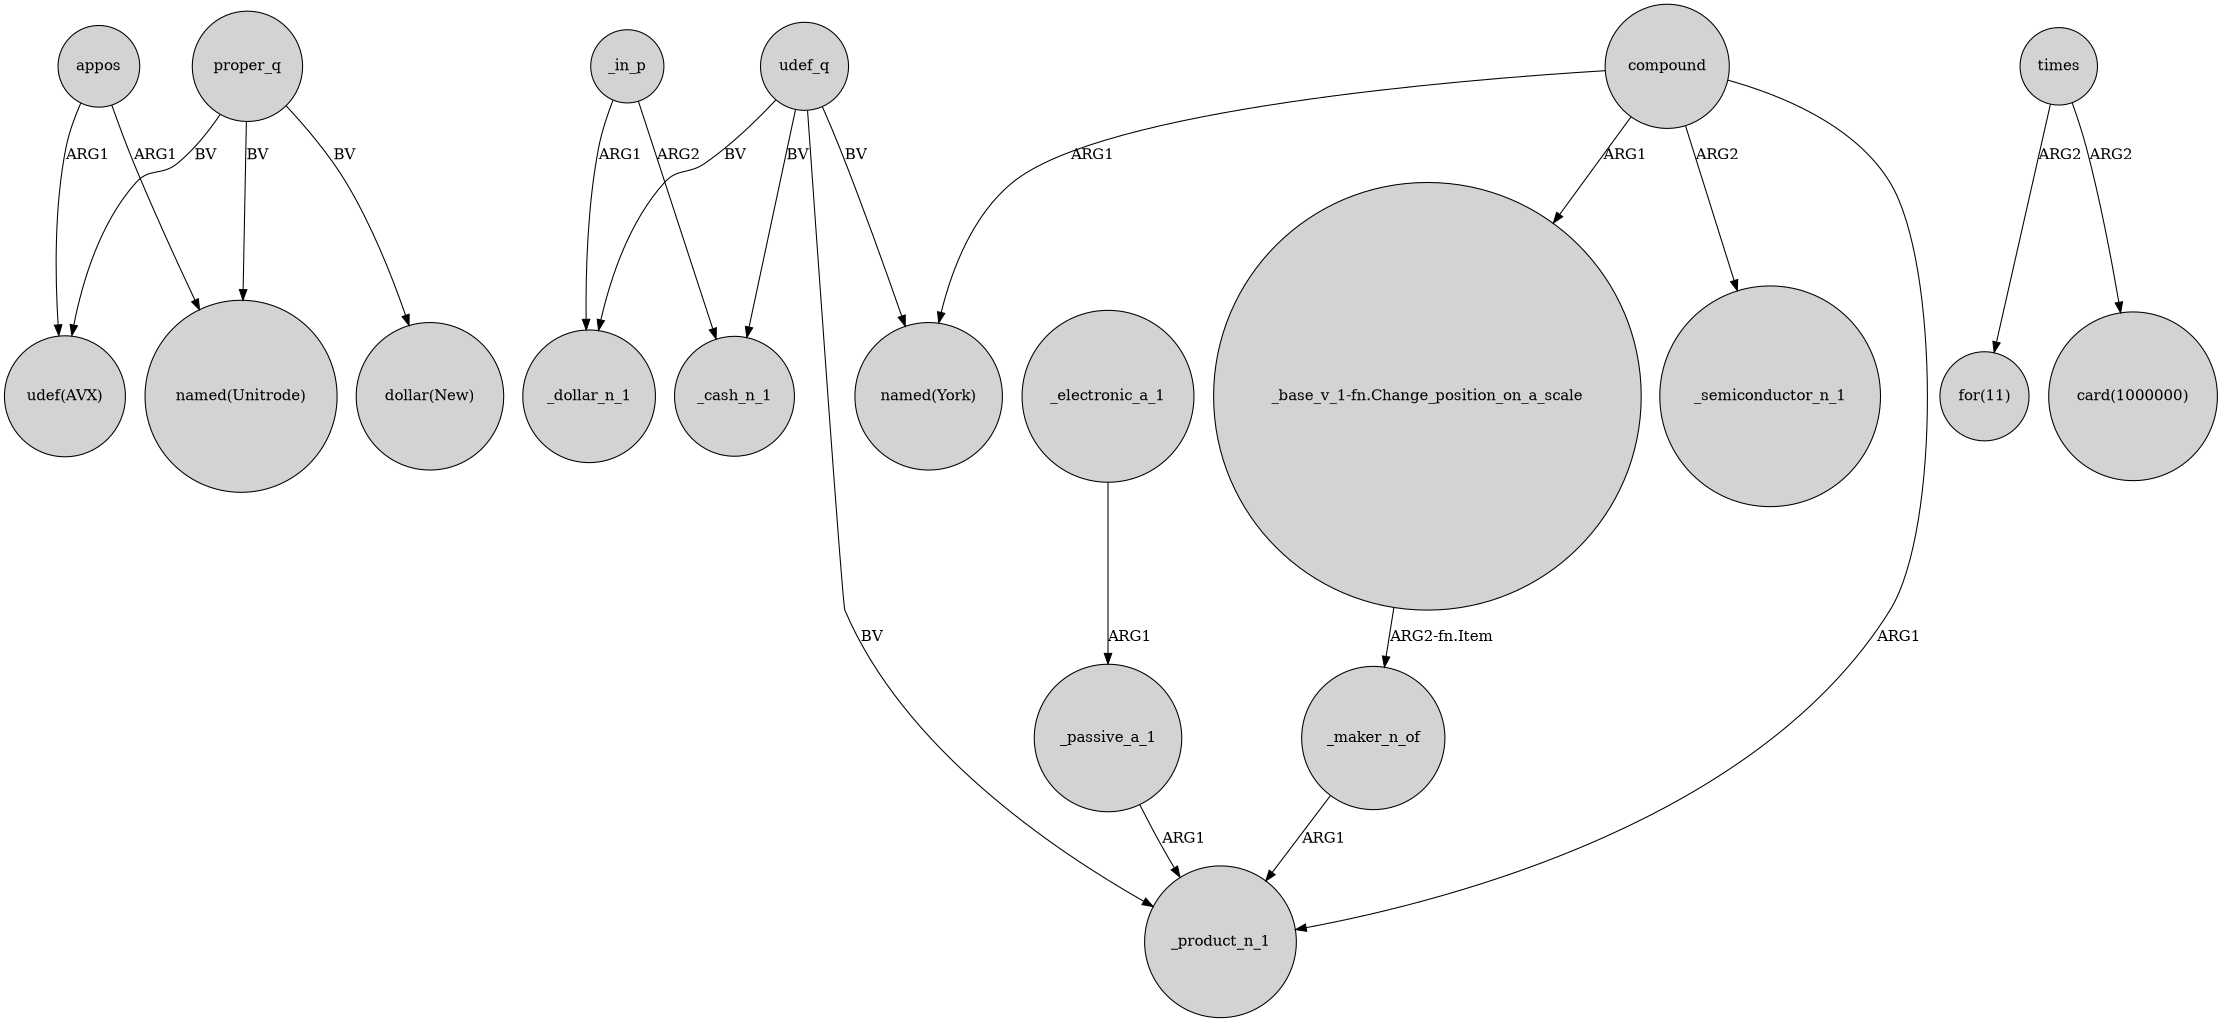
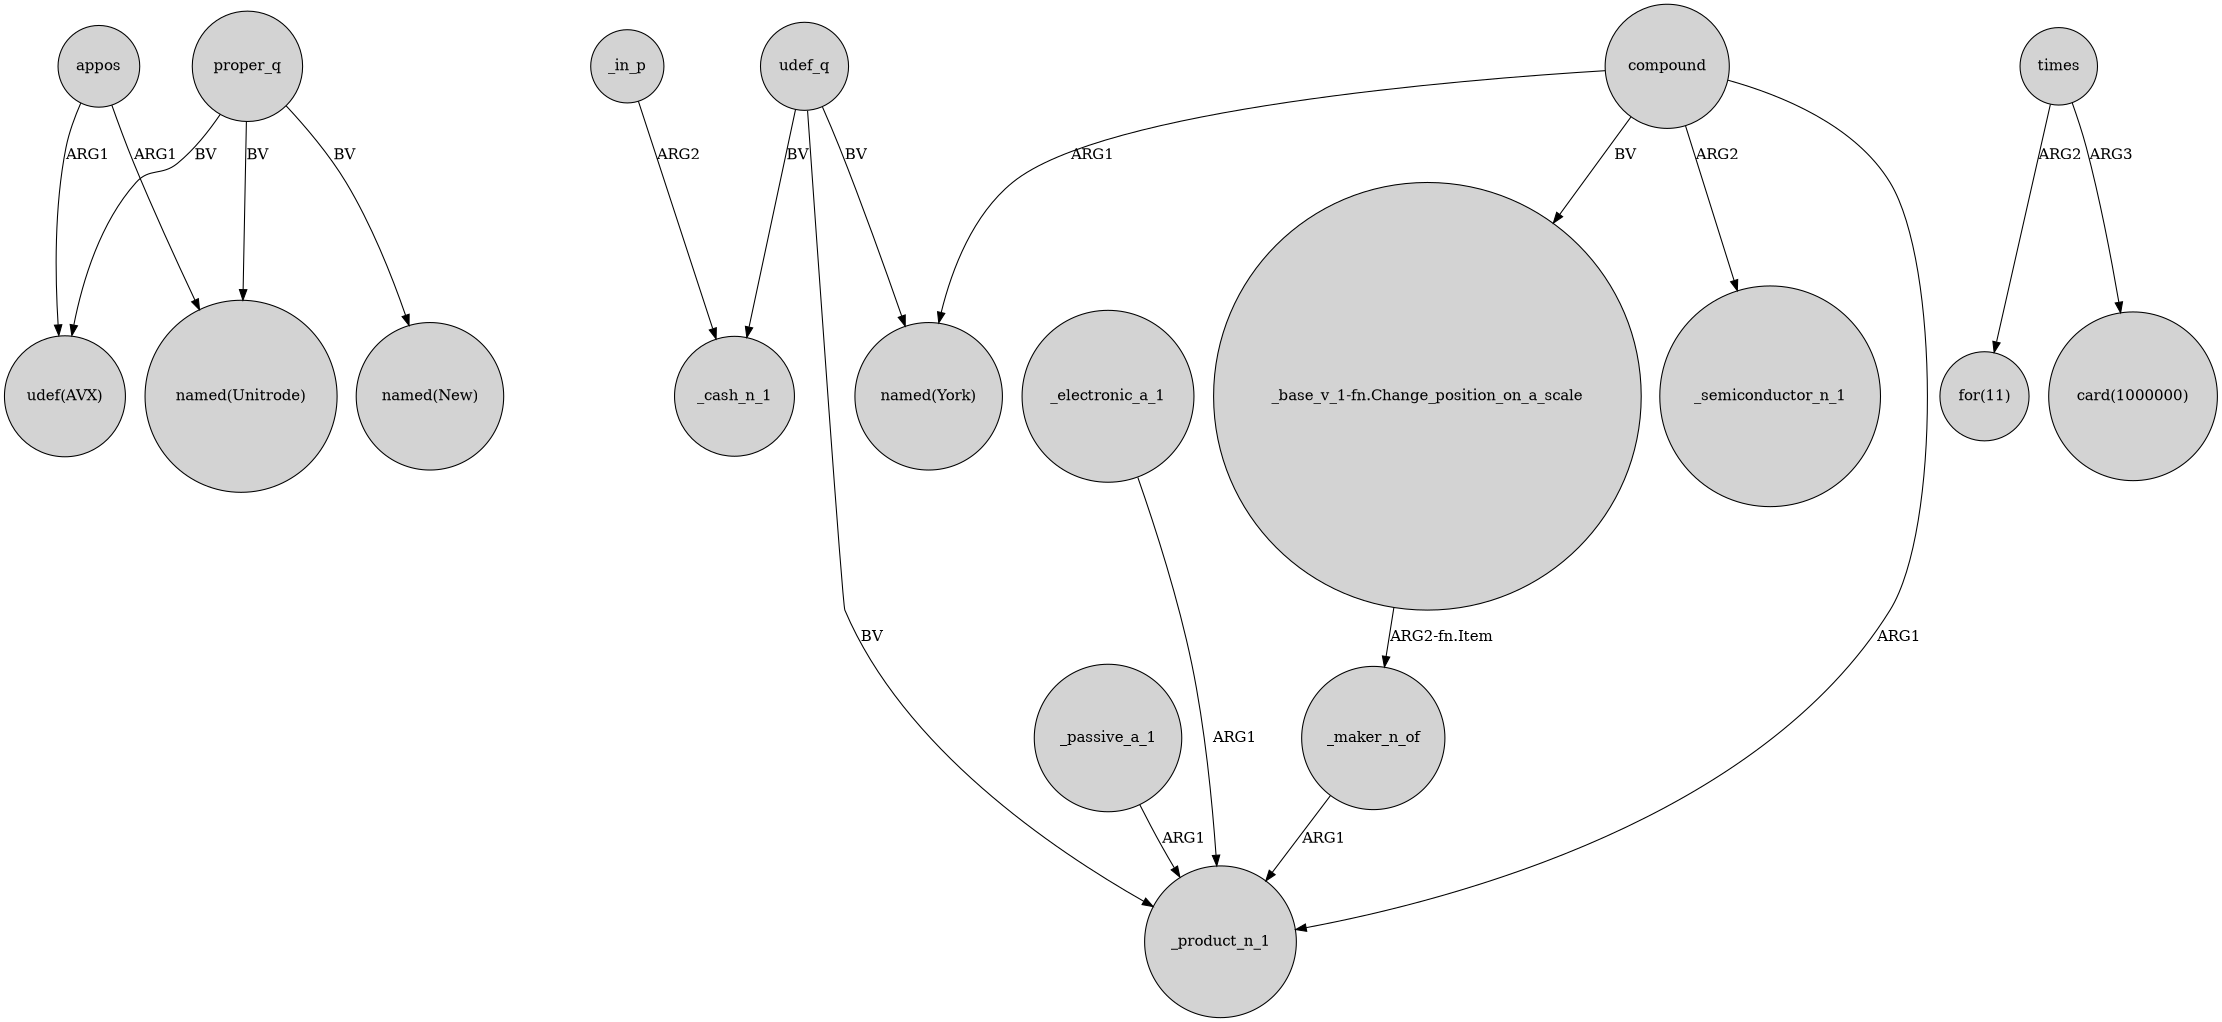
edge "compound" -> "_base_v_1-fn.Change_position_on_a_scale": label "ARG1" -> "BV"
edge "times" -> "card(1000000)": label "ARG2" -> "ARG3"
node "dollar(New)": label "dollar(New)" -> "named(New)"
node "_dollar_n_1": removed
edge "_electronic_a_1" -> "_passive_a_1": now "_electronic_a_1" -> "_product_n_1"
